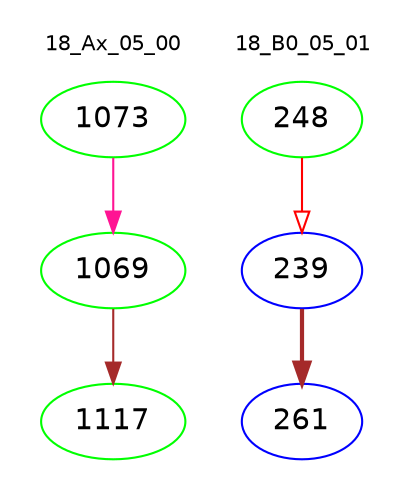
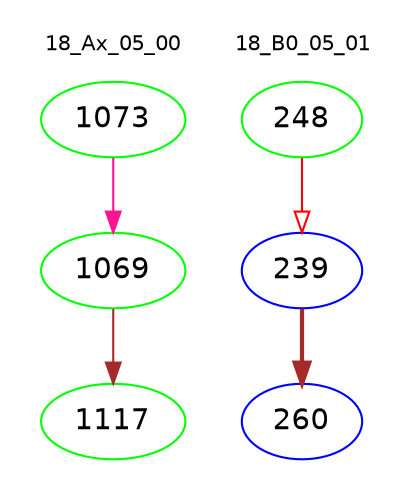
node "261": label "261" -> "260"
